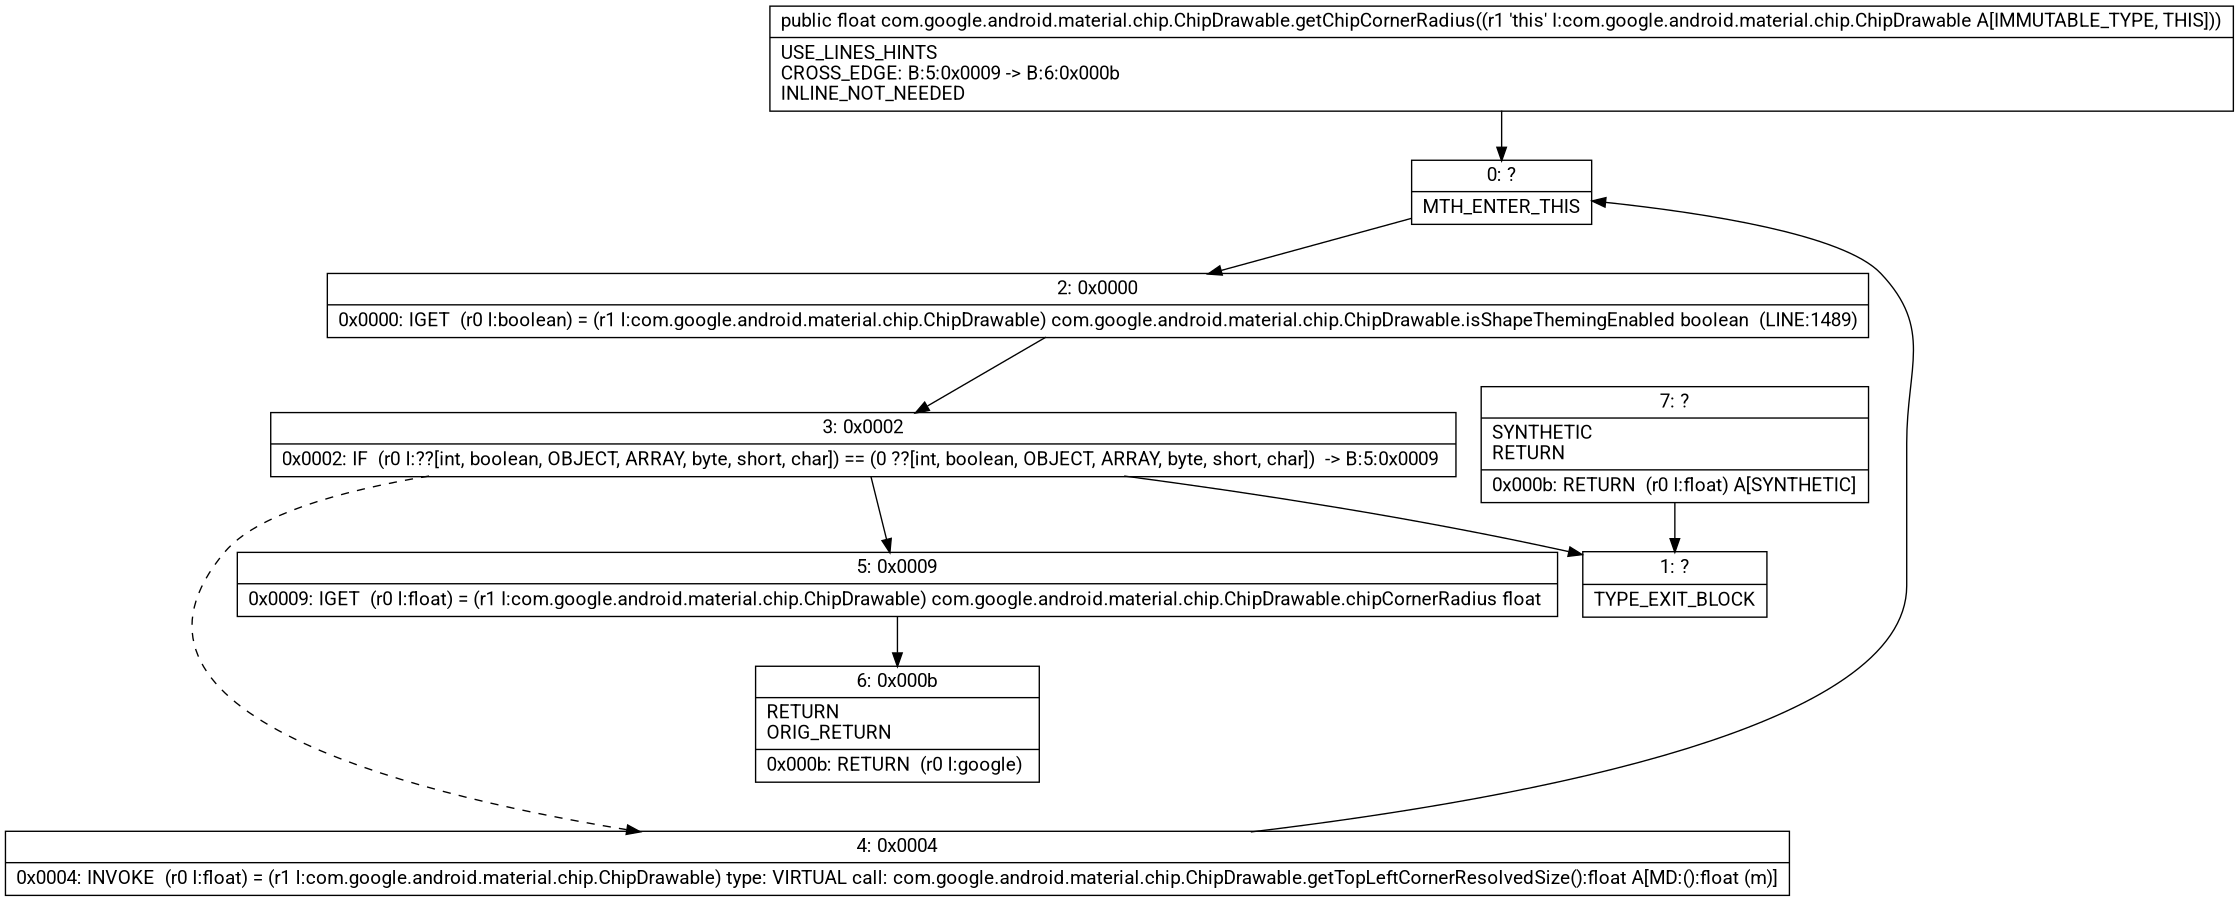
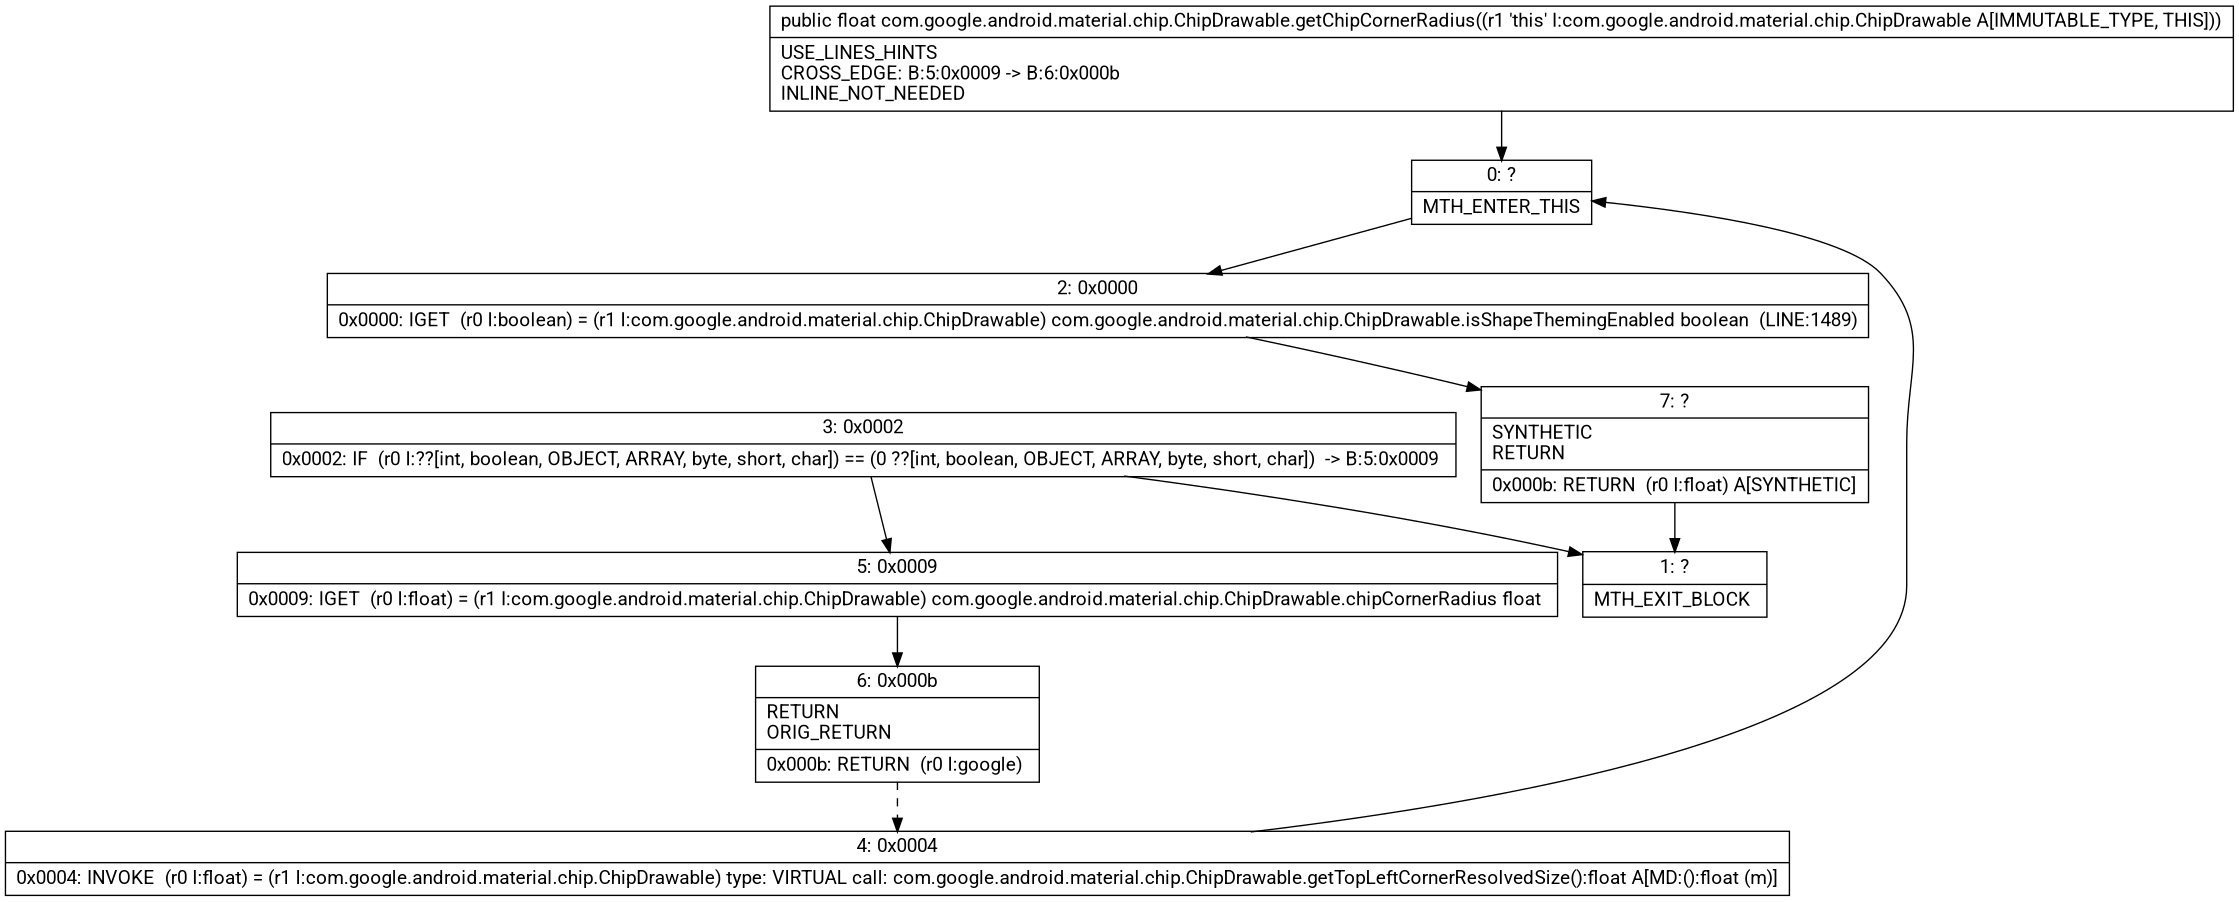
edge "2: 0x0000" -> "3: 0x0002": now "2: 0x0000" -> "7: ?"
node "1: ?": text "TYPE_EXIT_BLOCK" -> "MTH_EXIT_BLOCK"
edge "3: 0x0002" -> "4: 0x0004": now "6: 0x000b" -> "4: 0x0004"
